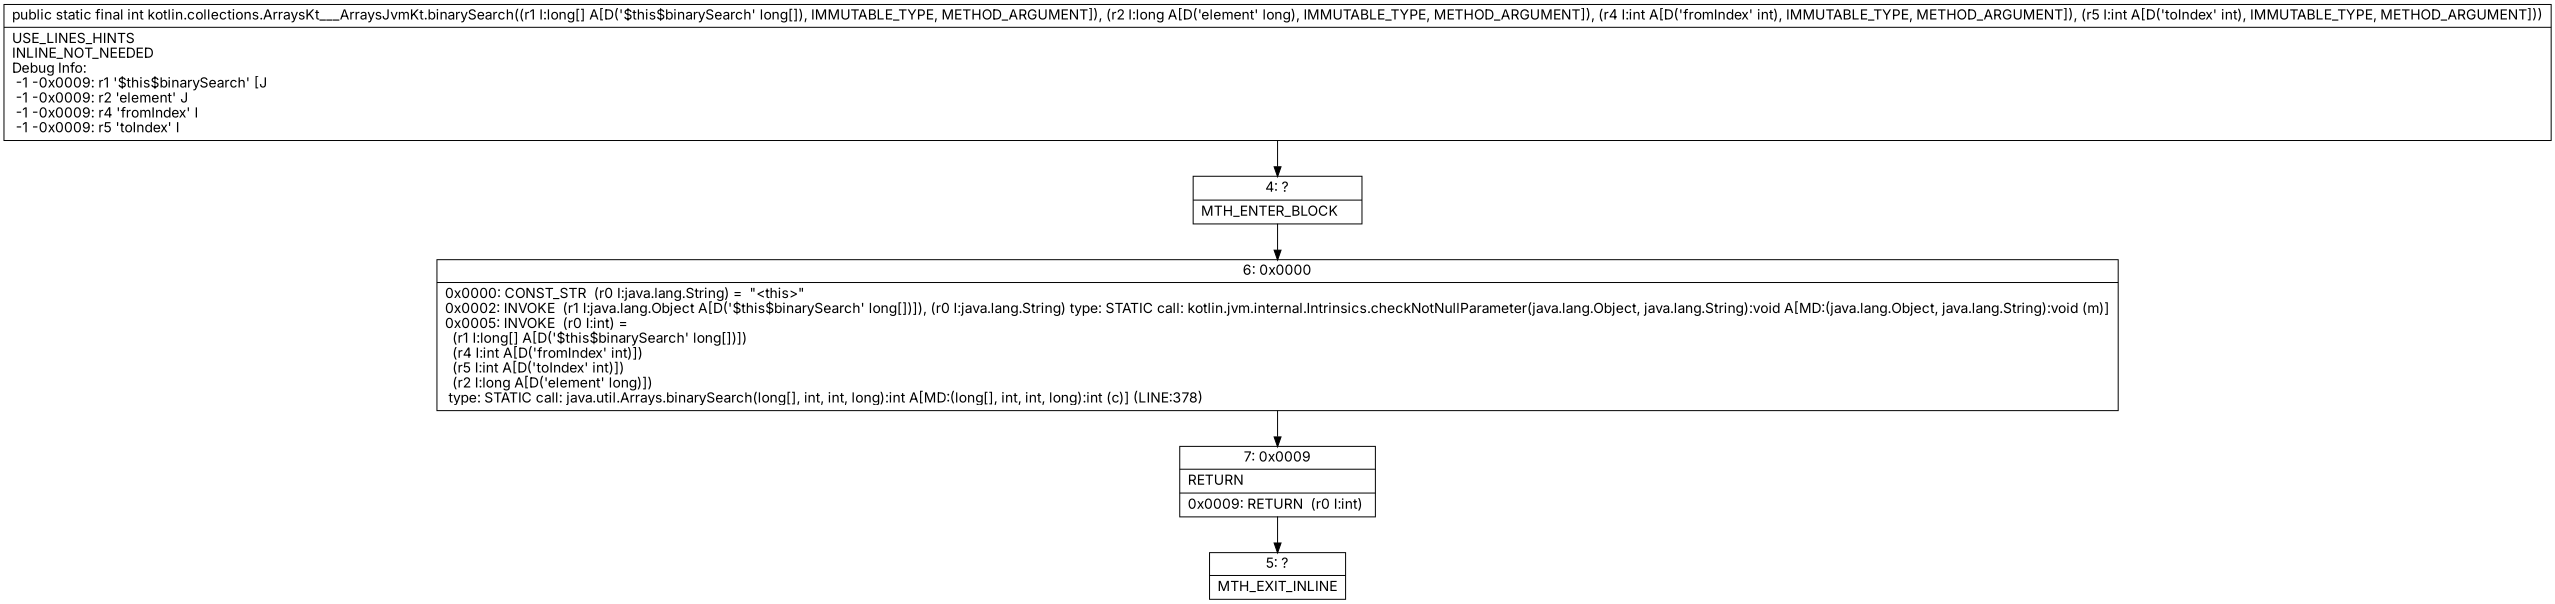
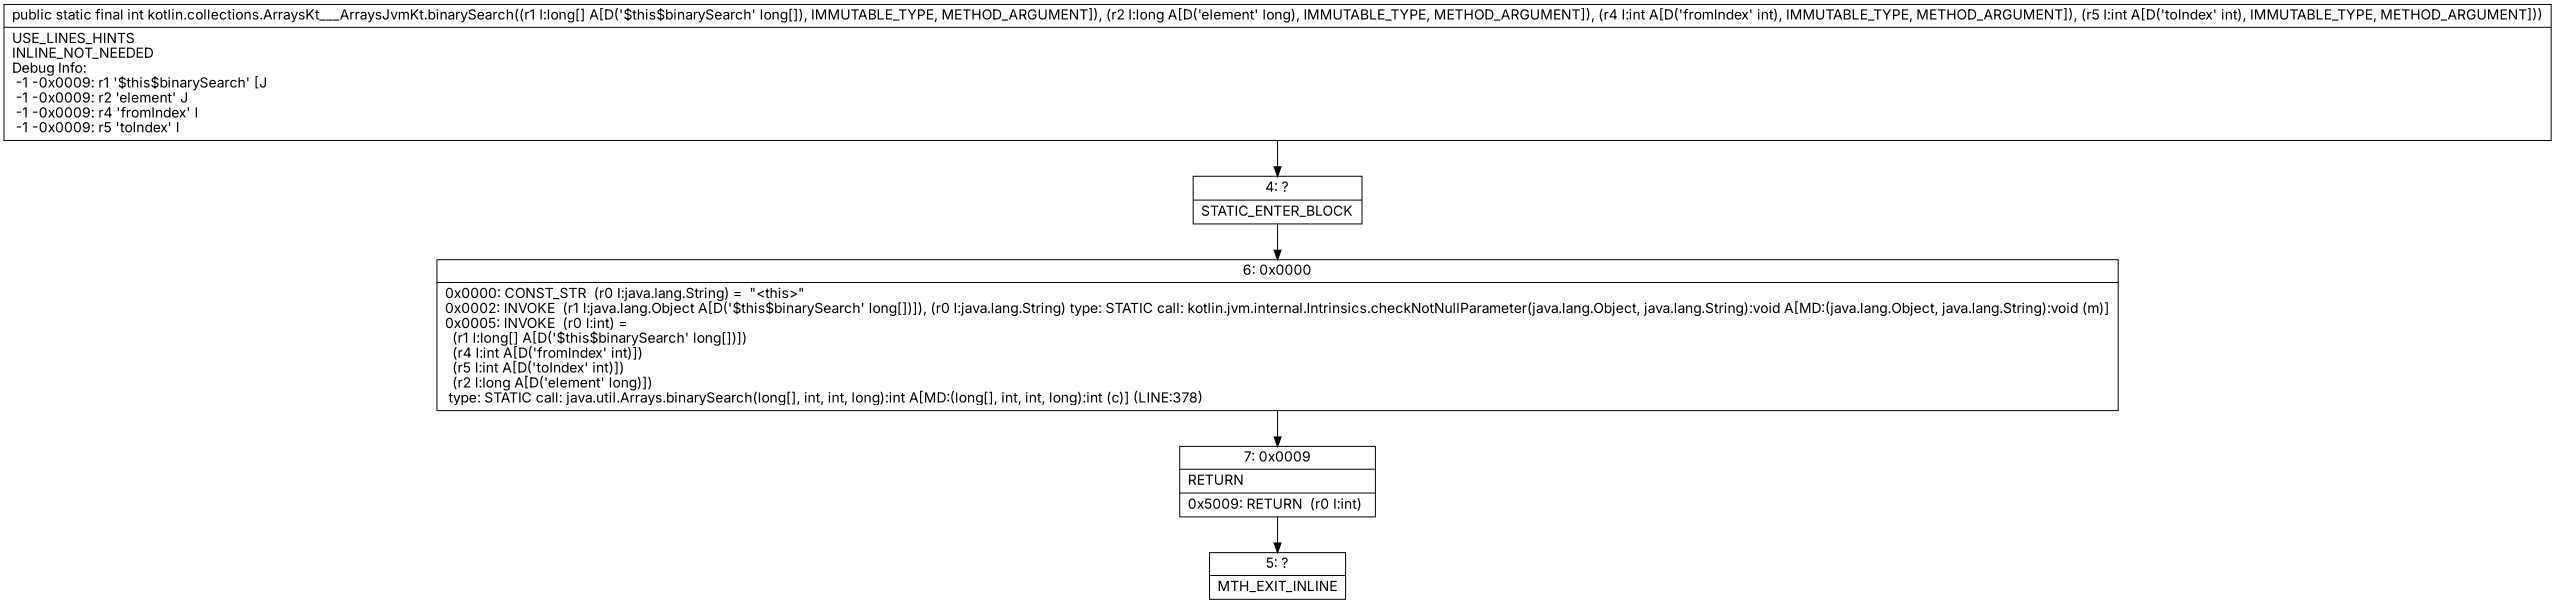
node "4: ?": text "MTH_ENTER_BLOCK" -> "STATIC_ENTER_BLOCK"
node "7: 0x0009": text "0x0009: RETURN  (r0 I:int)" -> "0x5009: RETURN  (r0 I:int)"
